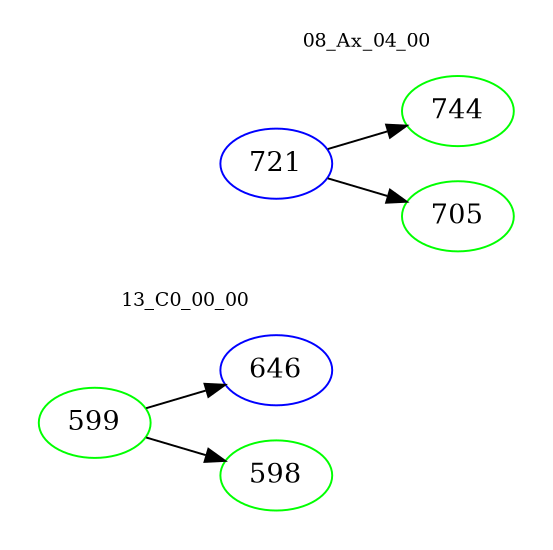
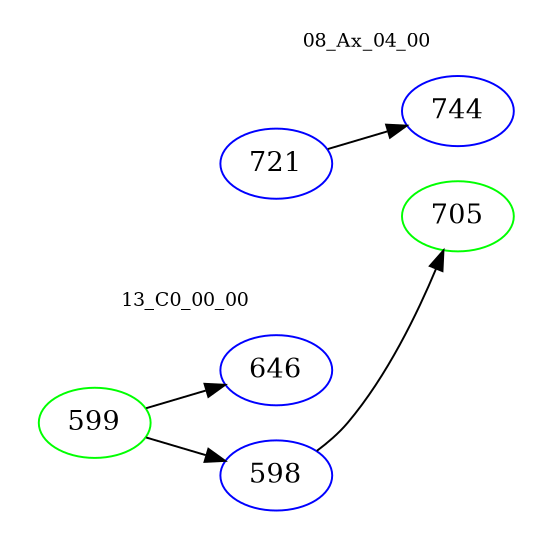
node "744": color green -> blue
edge "721" -> "705": now "598" -> "705"
node "598": color green -> blue
